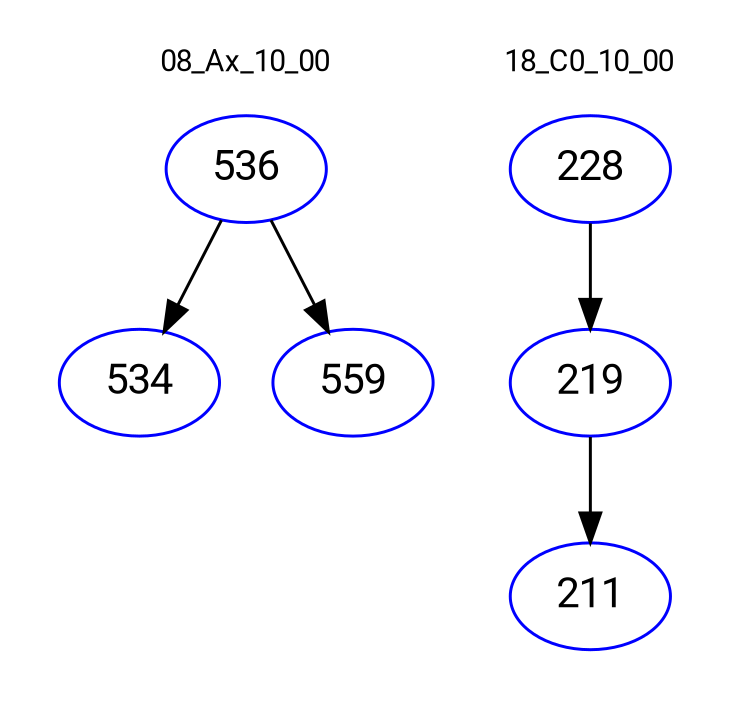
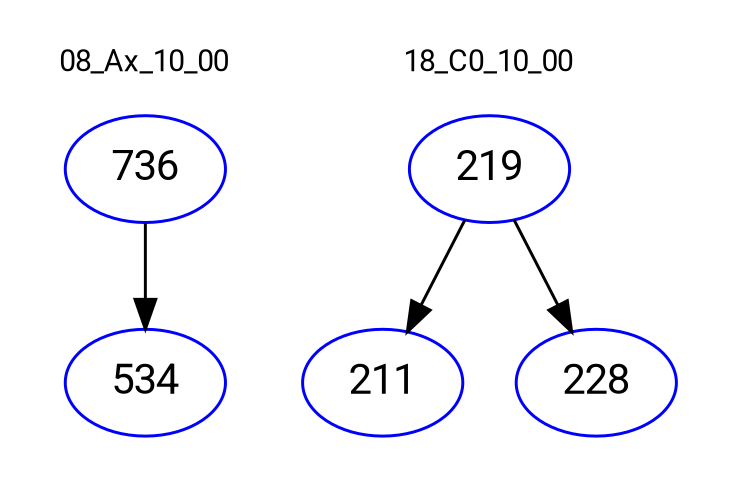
node "536": label "536" -> "736"
edge "228" -> "219": reversed
node "559": removed
